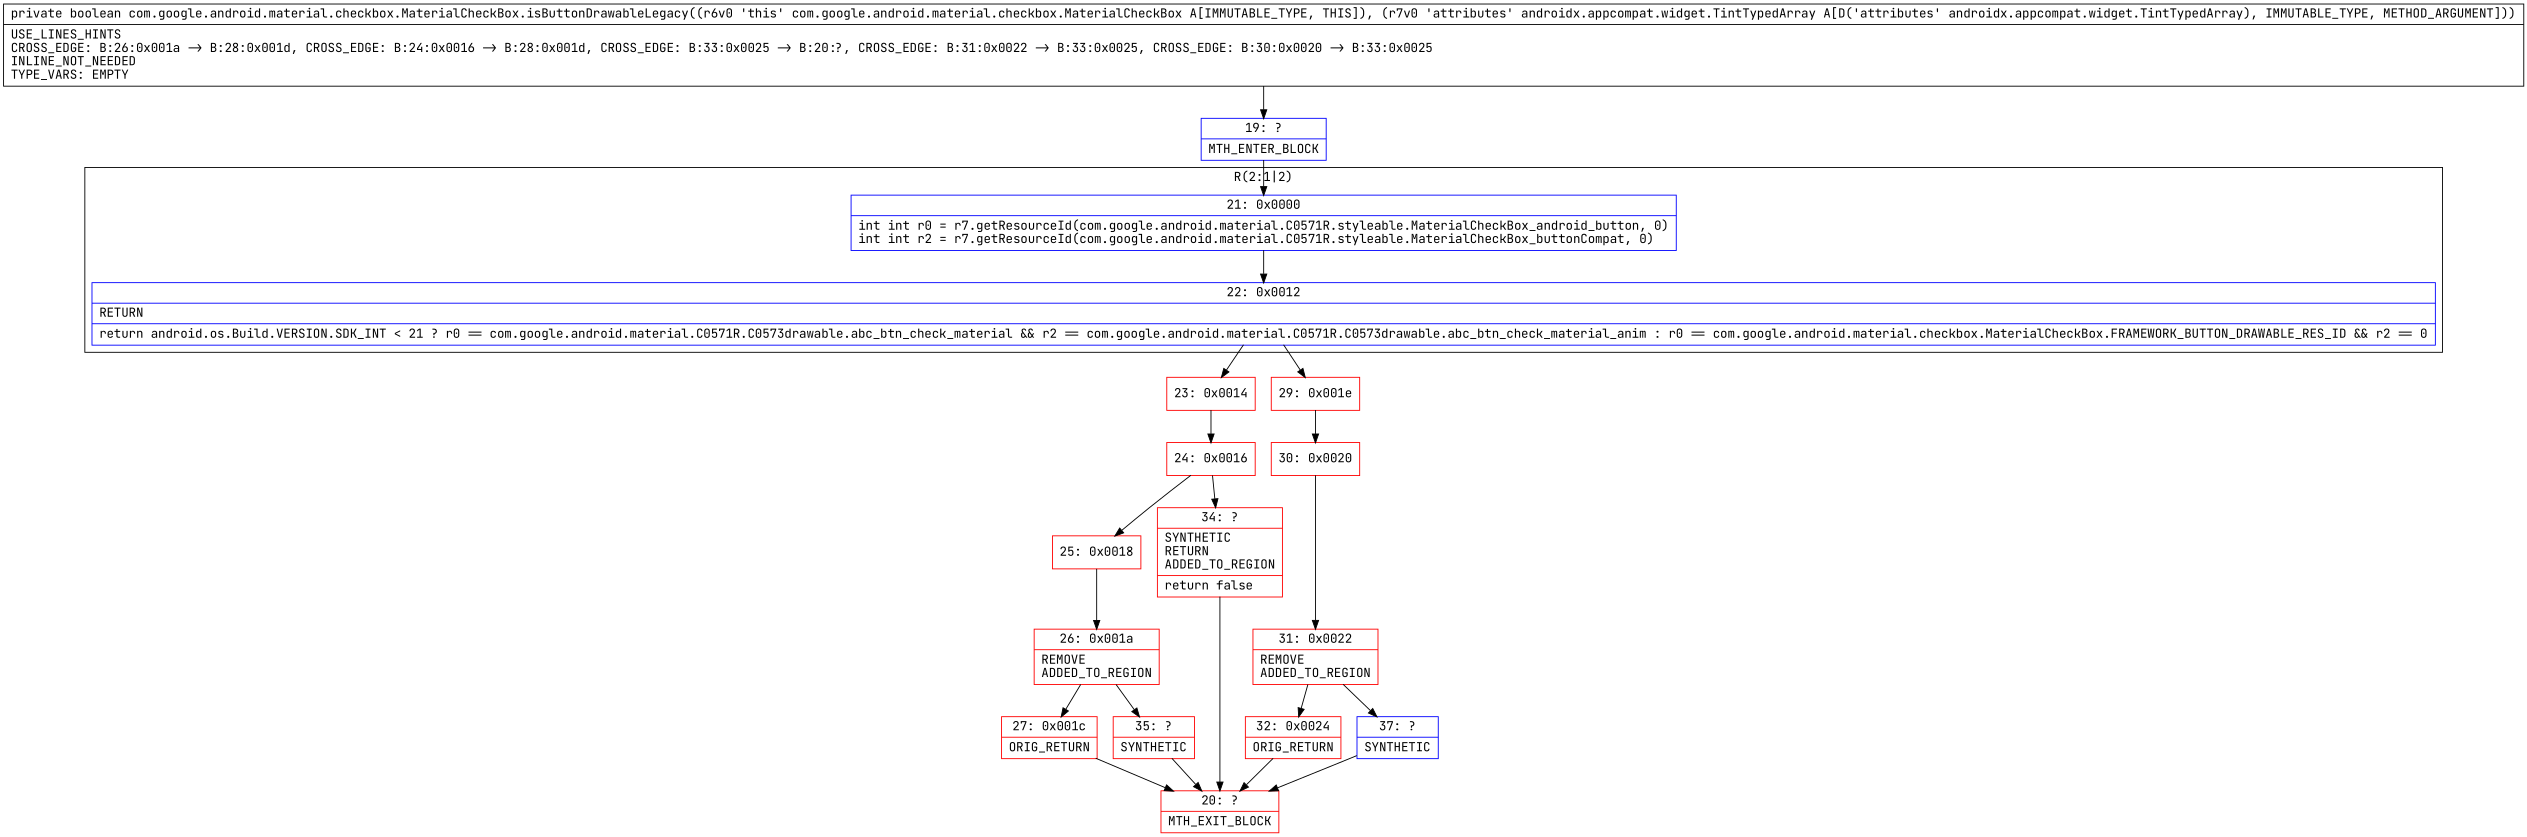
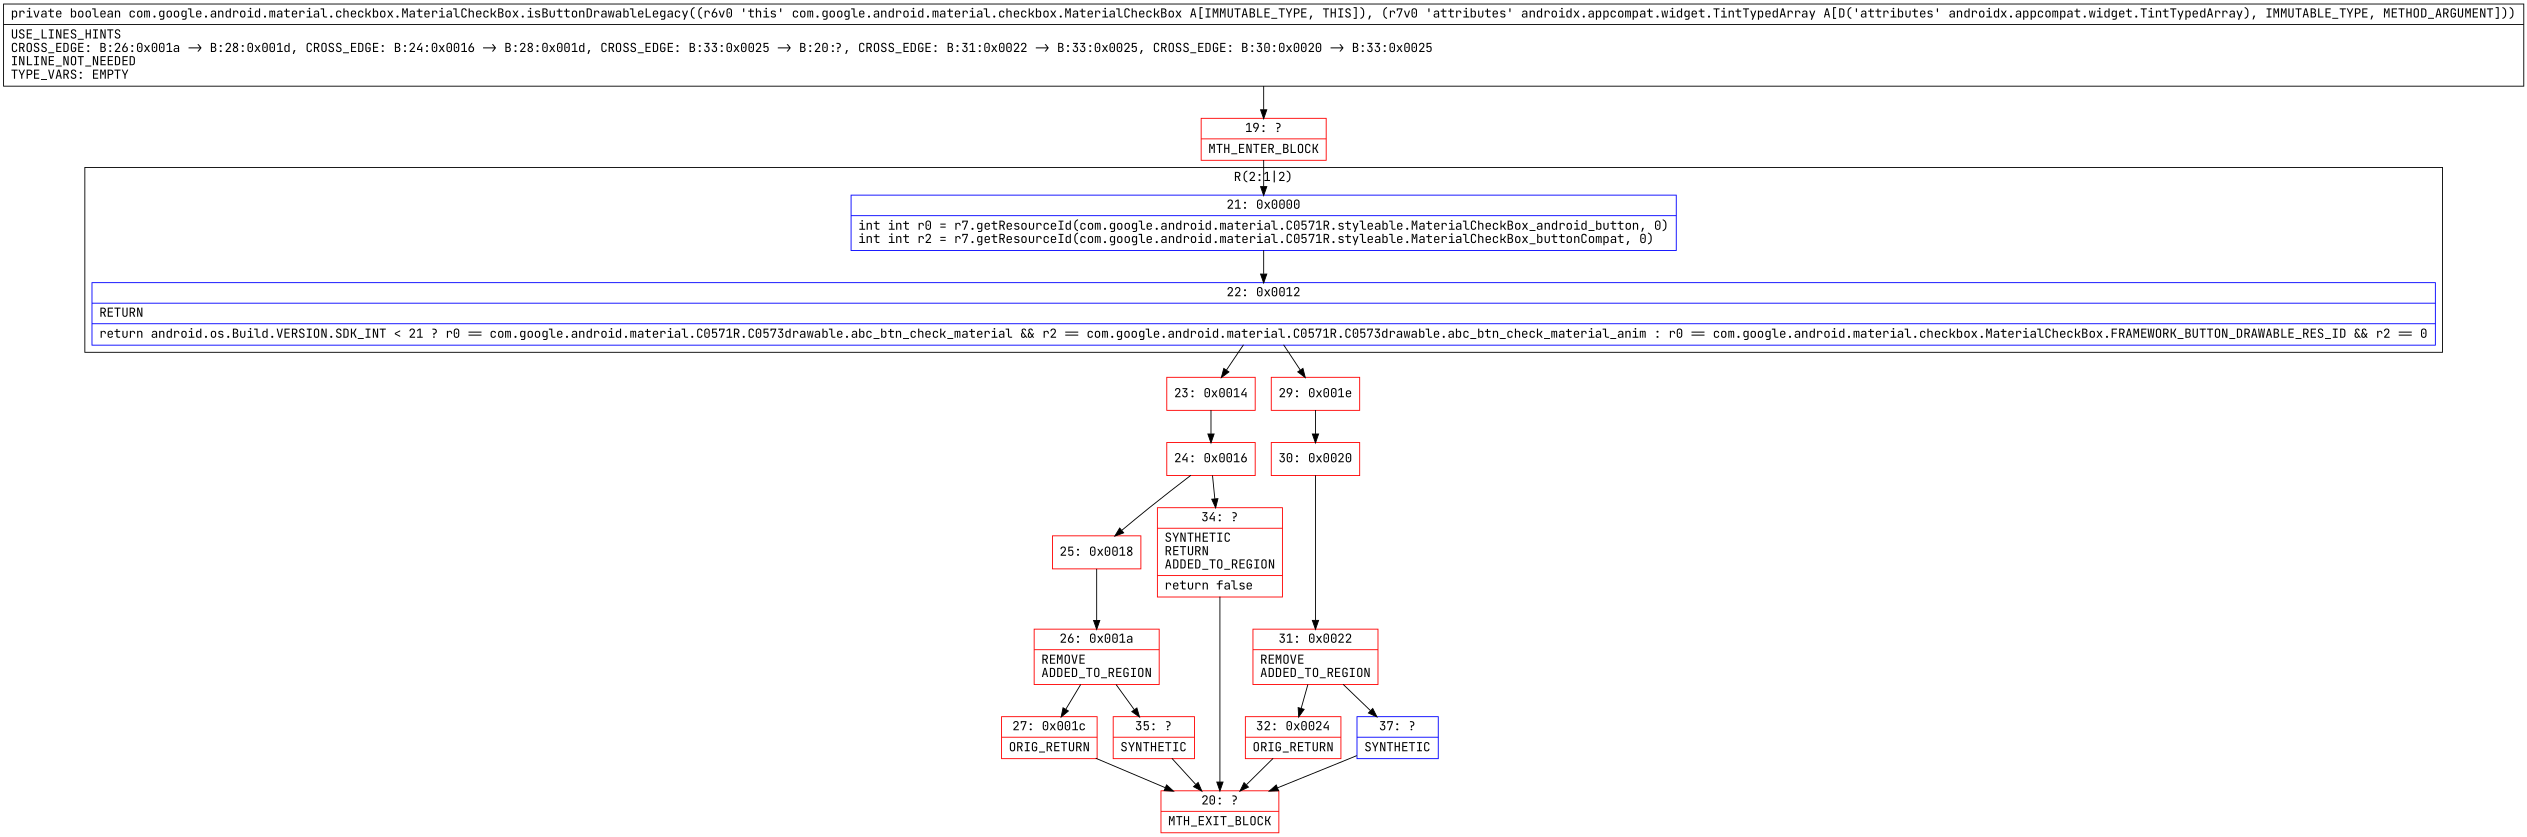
node "19: ?": color blue -> red
